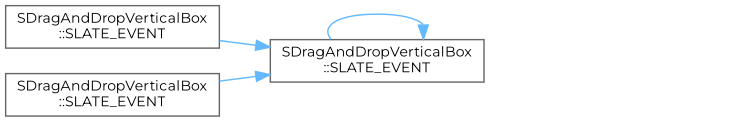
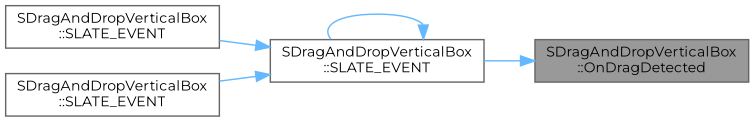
node "SDragAndDropVerticalBox ::OnDragDetected": added
